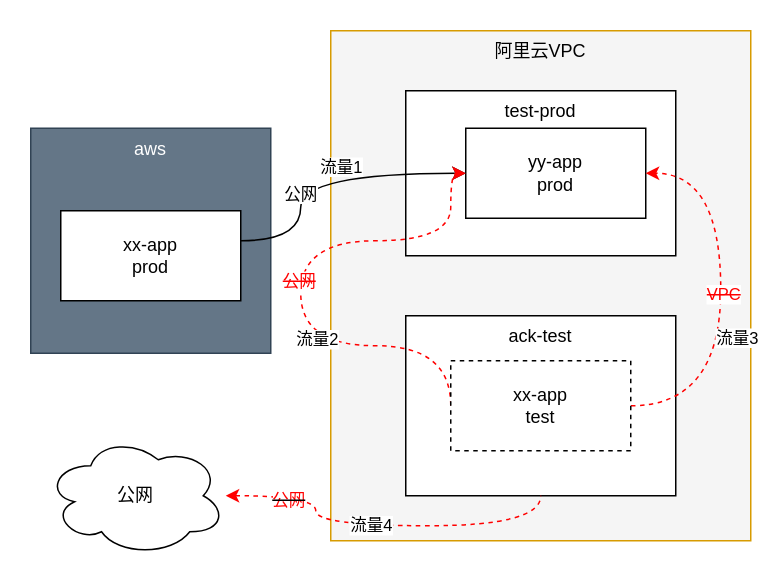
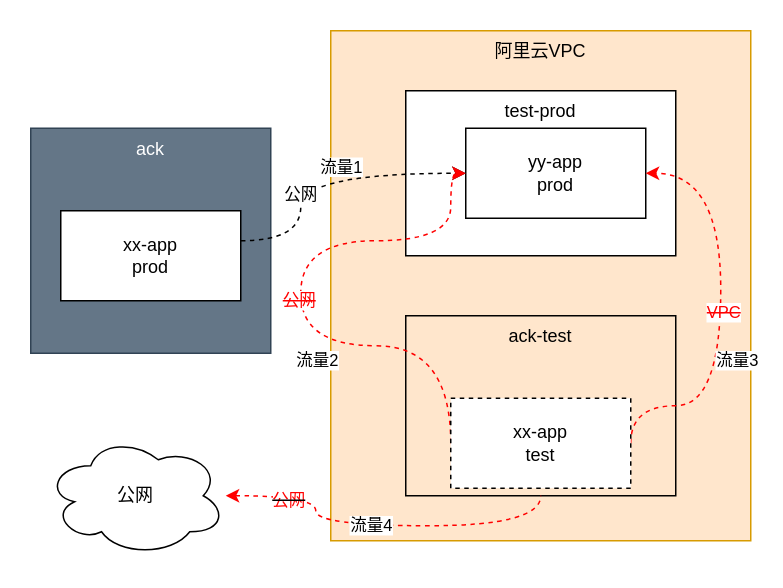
node "aws": label "aws" -> "ack"
edge "xx-app prod" -> "yy-app prod": style solid -> dashed
node "阿里云VPC": fillcolor #f5f5f5 -> #ffe6cc
node "ack-test": fillcolor #ffffff -> #ffe6cc
node "xx-app test": moved (541, 406) -> (541, 443)
